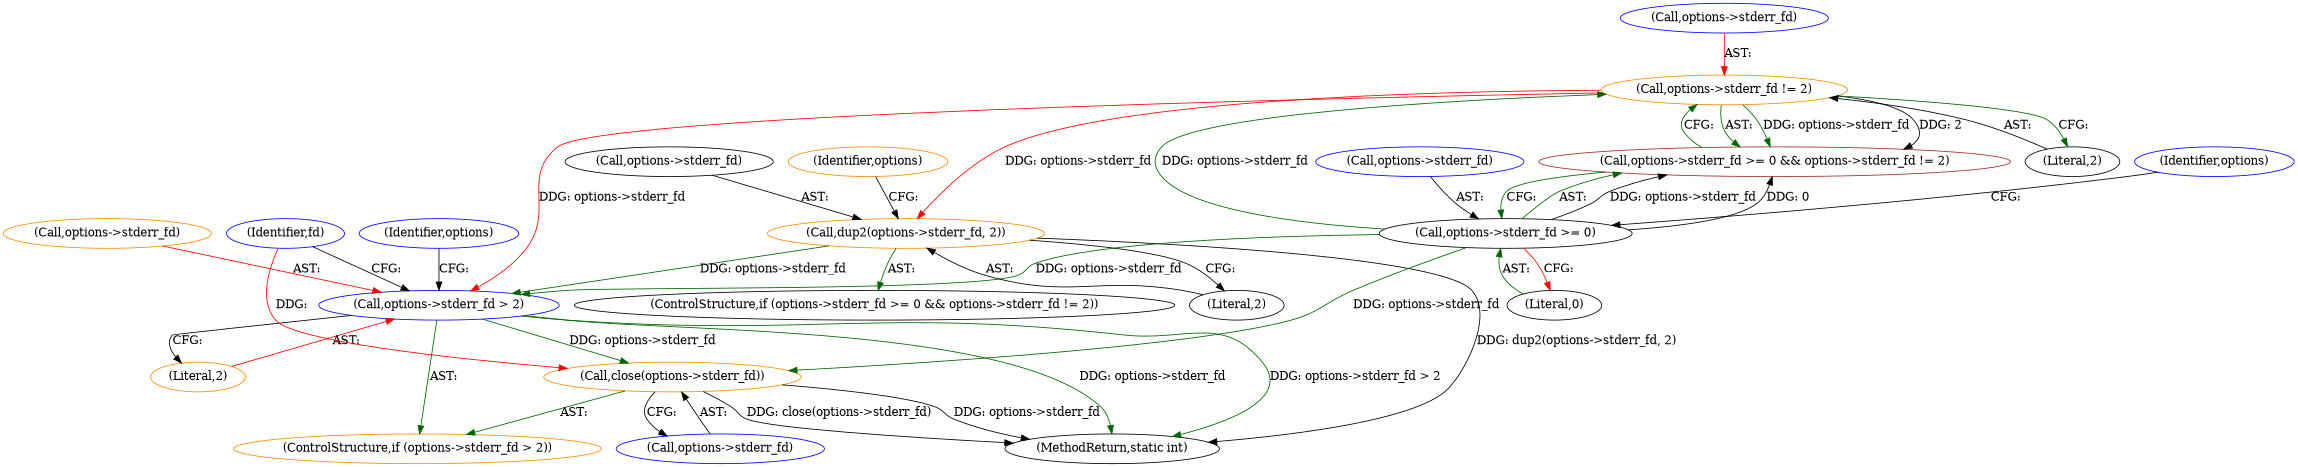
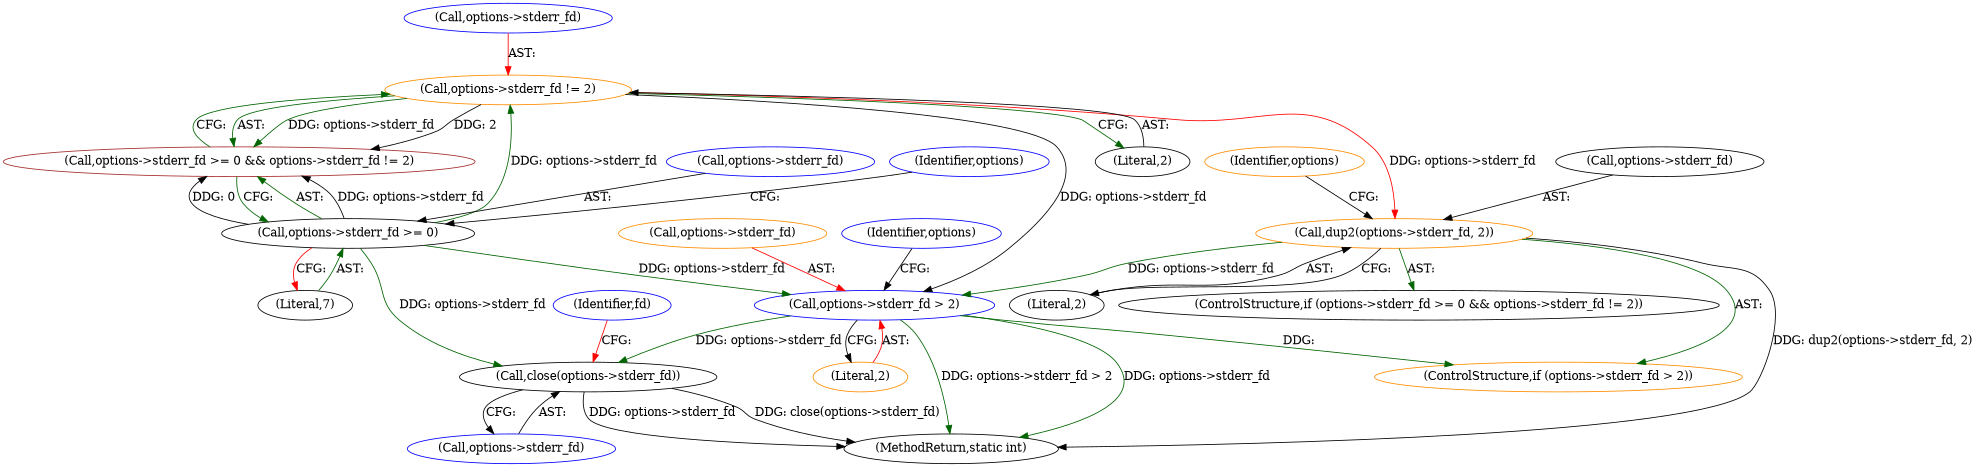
edge "(Call,options->stderr_fd != 2)" -> "(Call,options->stderr_fd > 2)": color red -> black
edge "(Identifier,fd)" -> "(Call,options->stderr_fd > 2)": removed, label "CFG:"
edge "(Identifier,fd)" -> "(Call,close(options->stderr_fd))": label "DDG: " -> "CFG: "
node "(Literal,0)": label "(Literal,0)" -> "(Literal,7)"
edge "(Call,options->stderr_fd > 2)" -> "(ControlStructure,if (options->stderr_fd > 2))": label "AST: " -> "DDG: "
node "(Call,close(options->stderr_fd))": color darkorange -> black
edge "(Call,close(options->stderr_fd))" -> "(ControlStructure,if (options->stderr_fd > 2))": now "(Call,dup2(options->stderr_fd, 2))" -> "(ControlStructure,if (options->stderr_fd > 2))"
